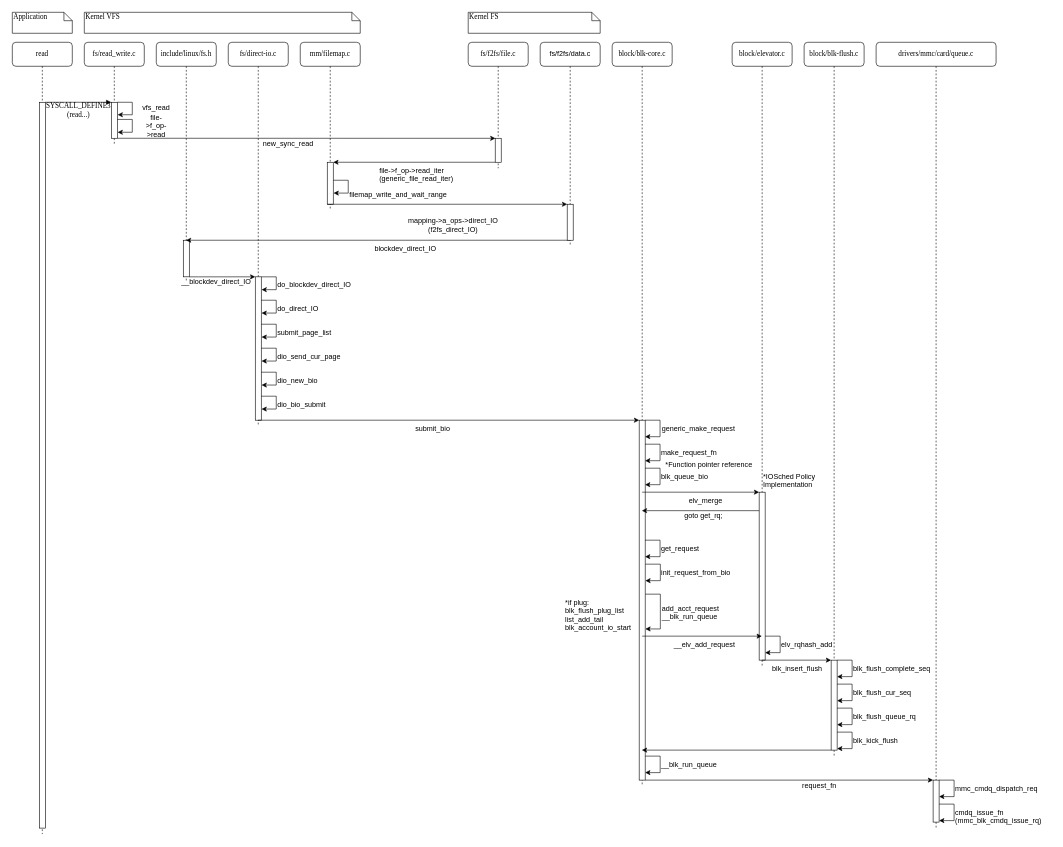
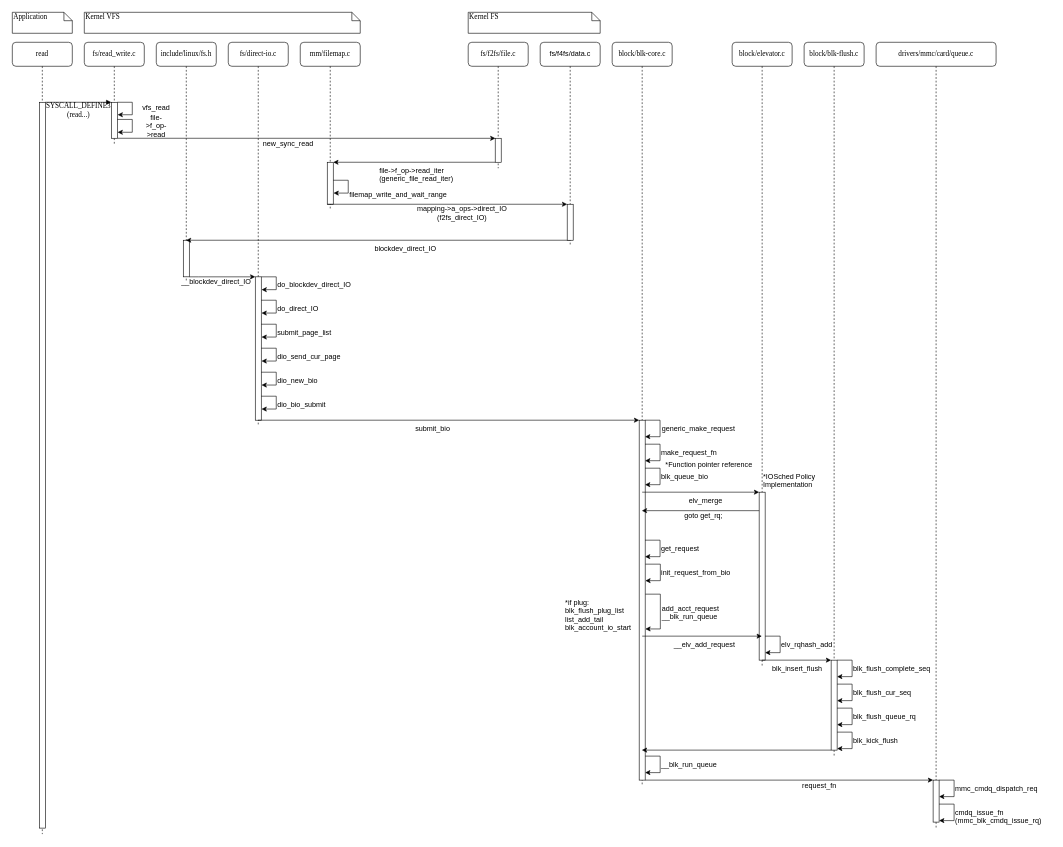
node "fs/f2fs/data.c": label "fs/f2fs/data.c" -> "fs/f4fs/data.c"
node "mapping->a_ops->direct_IO (f2fs_direct_IO)": moved (453, 225) -> (462, 213)
